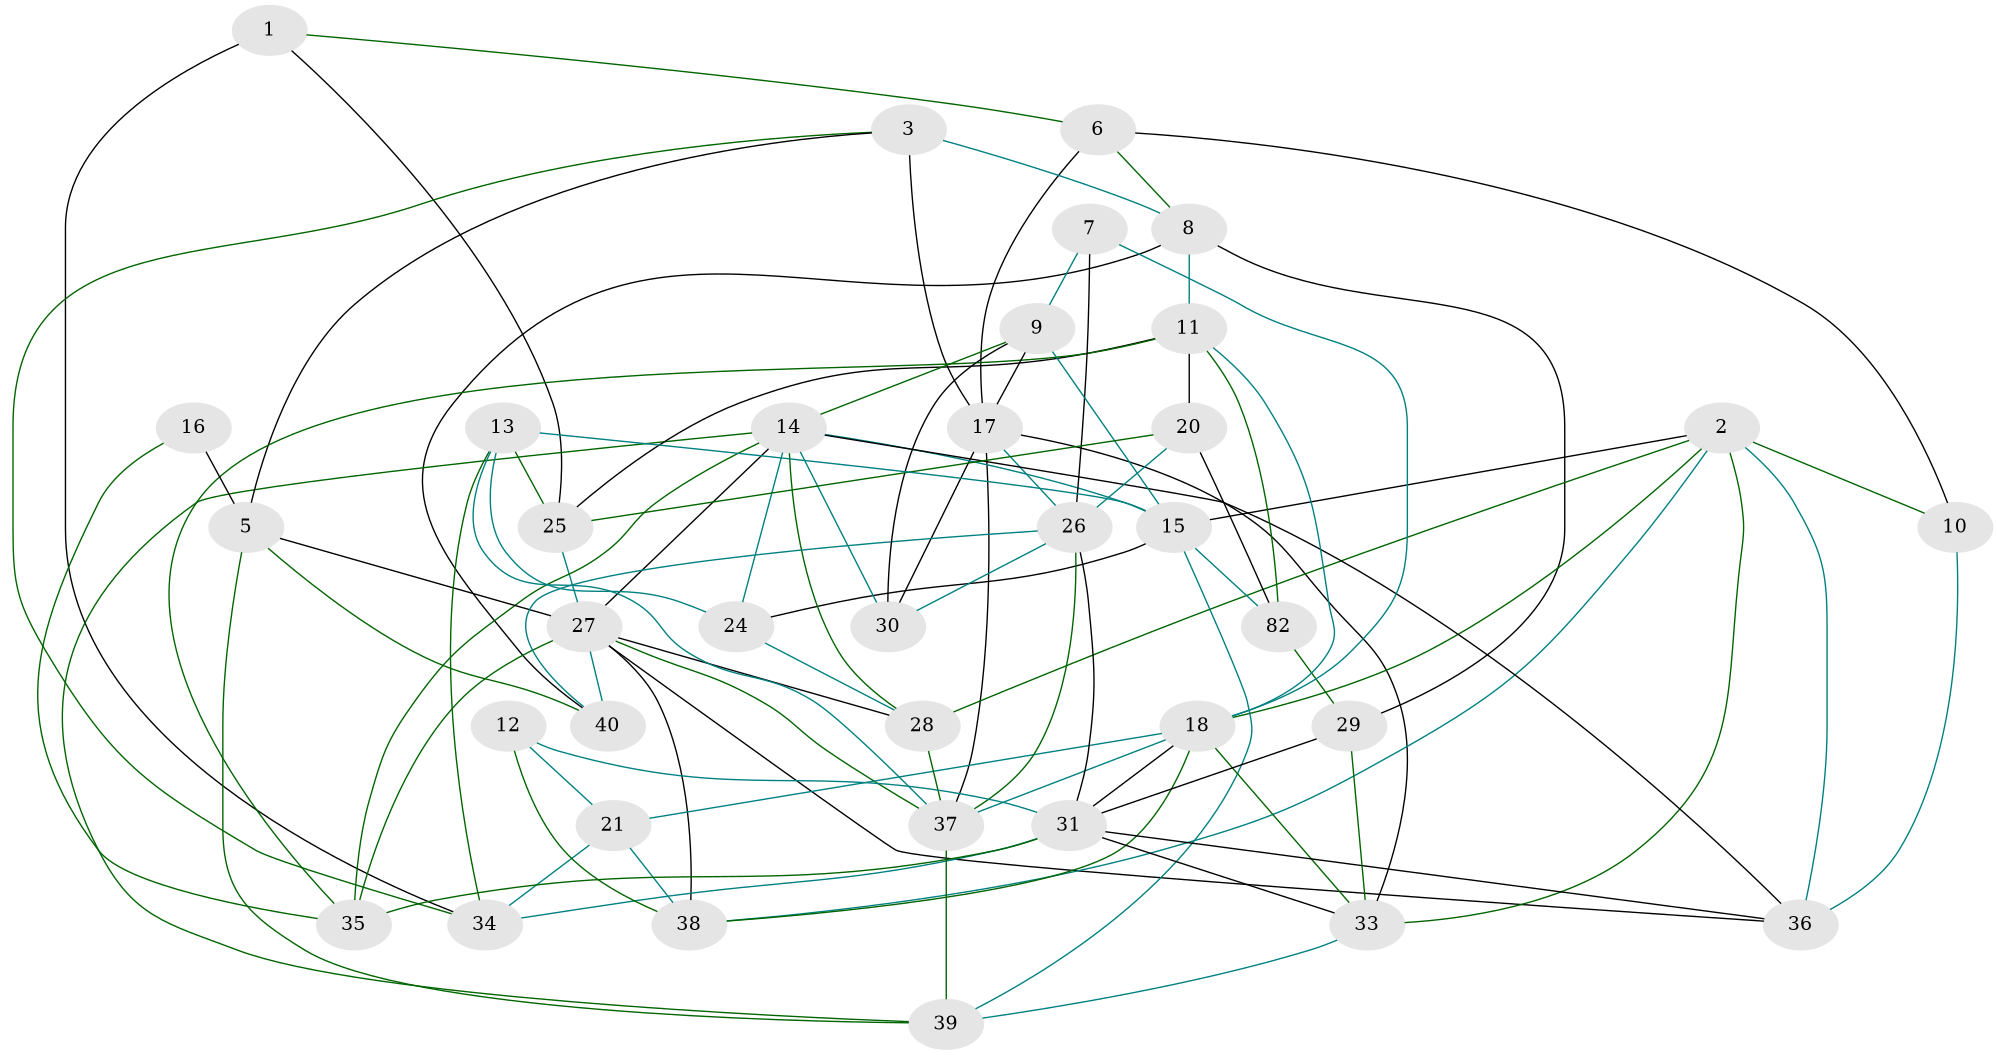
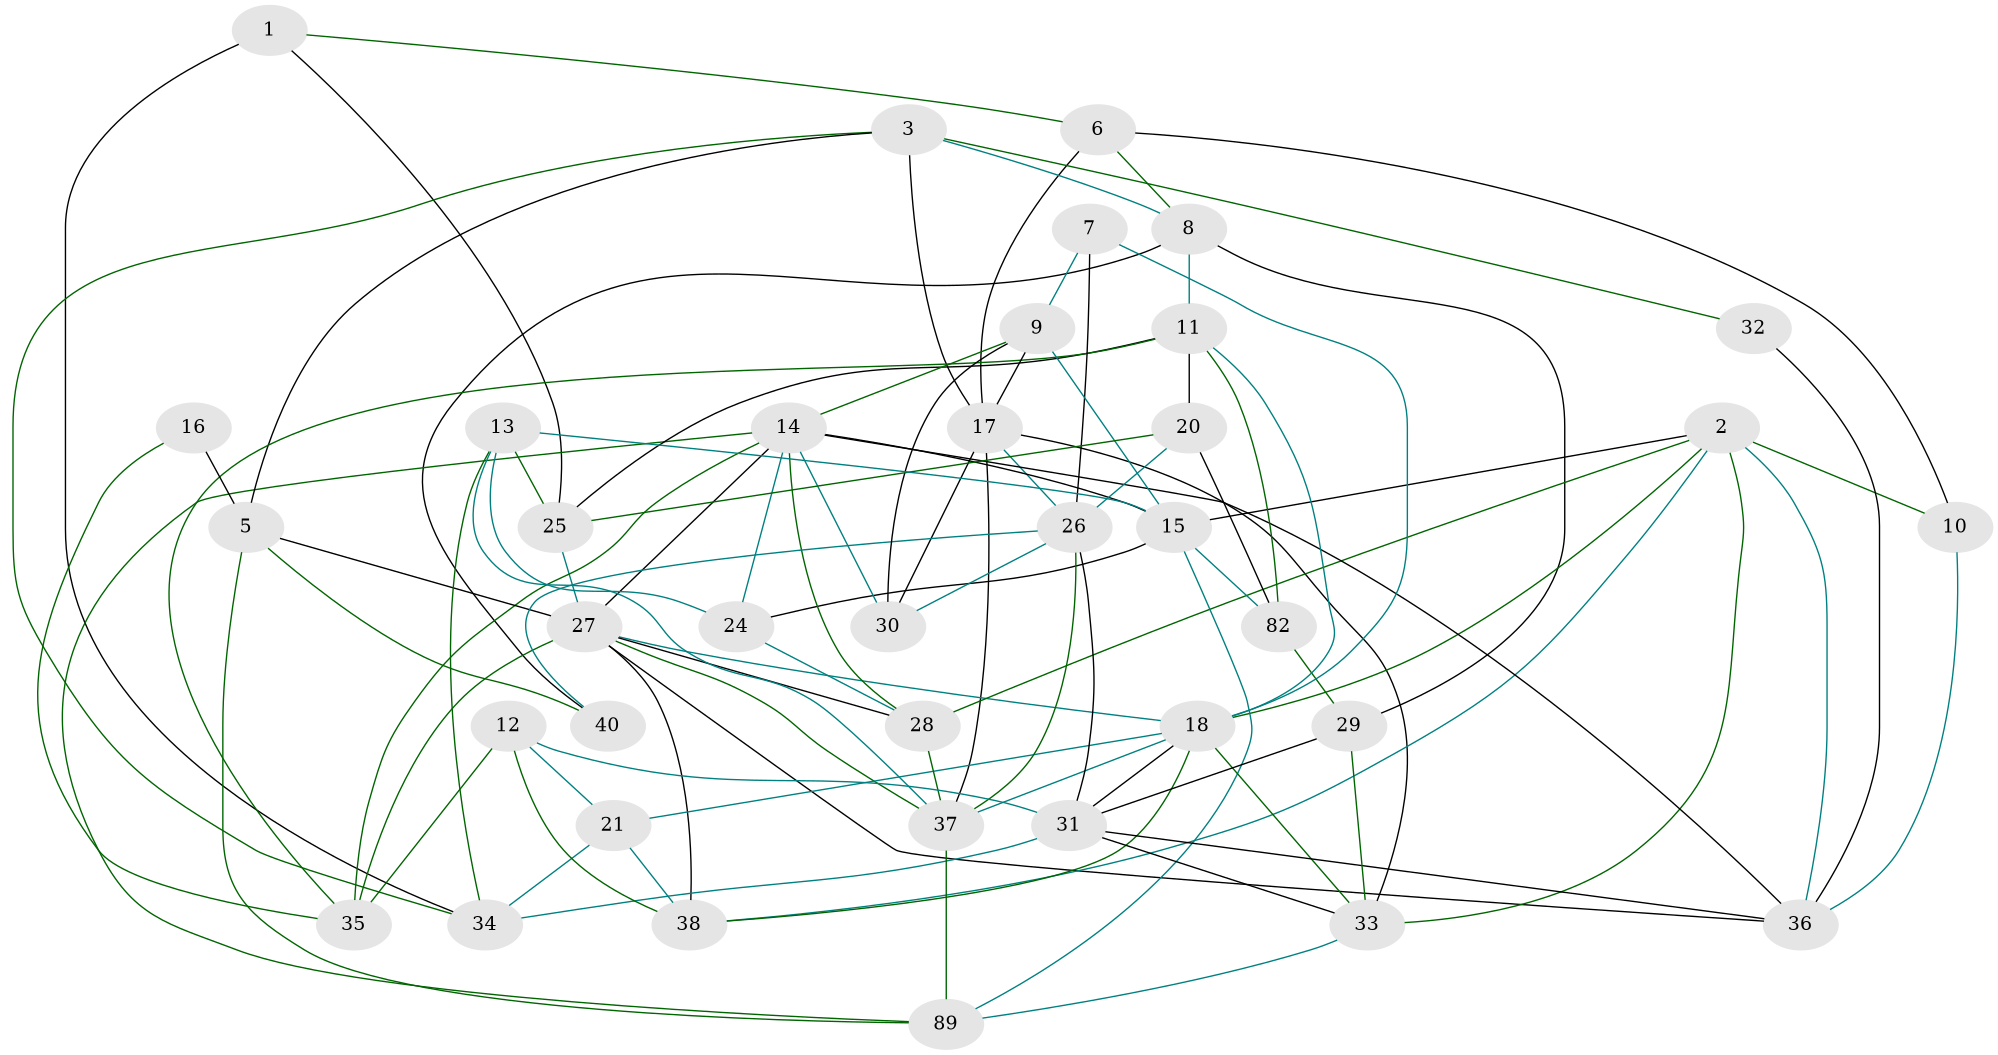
node "32": added
edge "14" -- "15": color teal -> black
edge "27" -- "40": now "27" -- "18"
edge "31" -- "35": now "12" -- "35"
node "39": label "39" -> "89"
